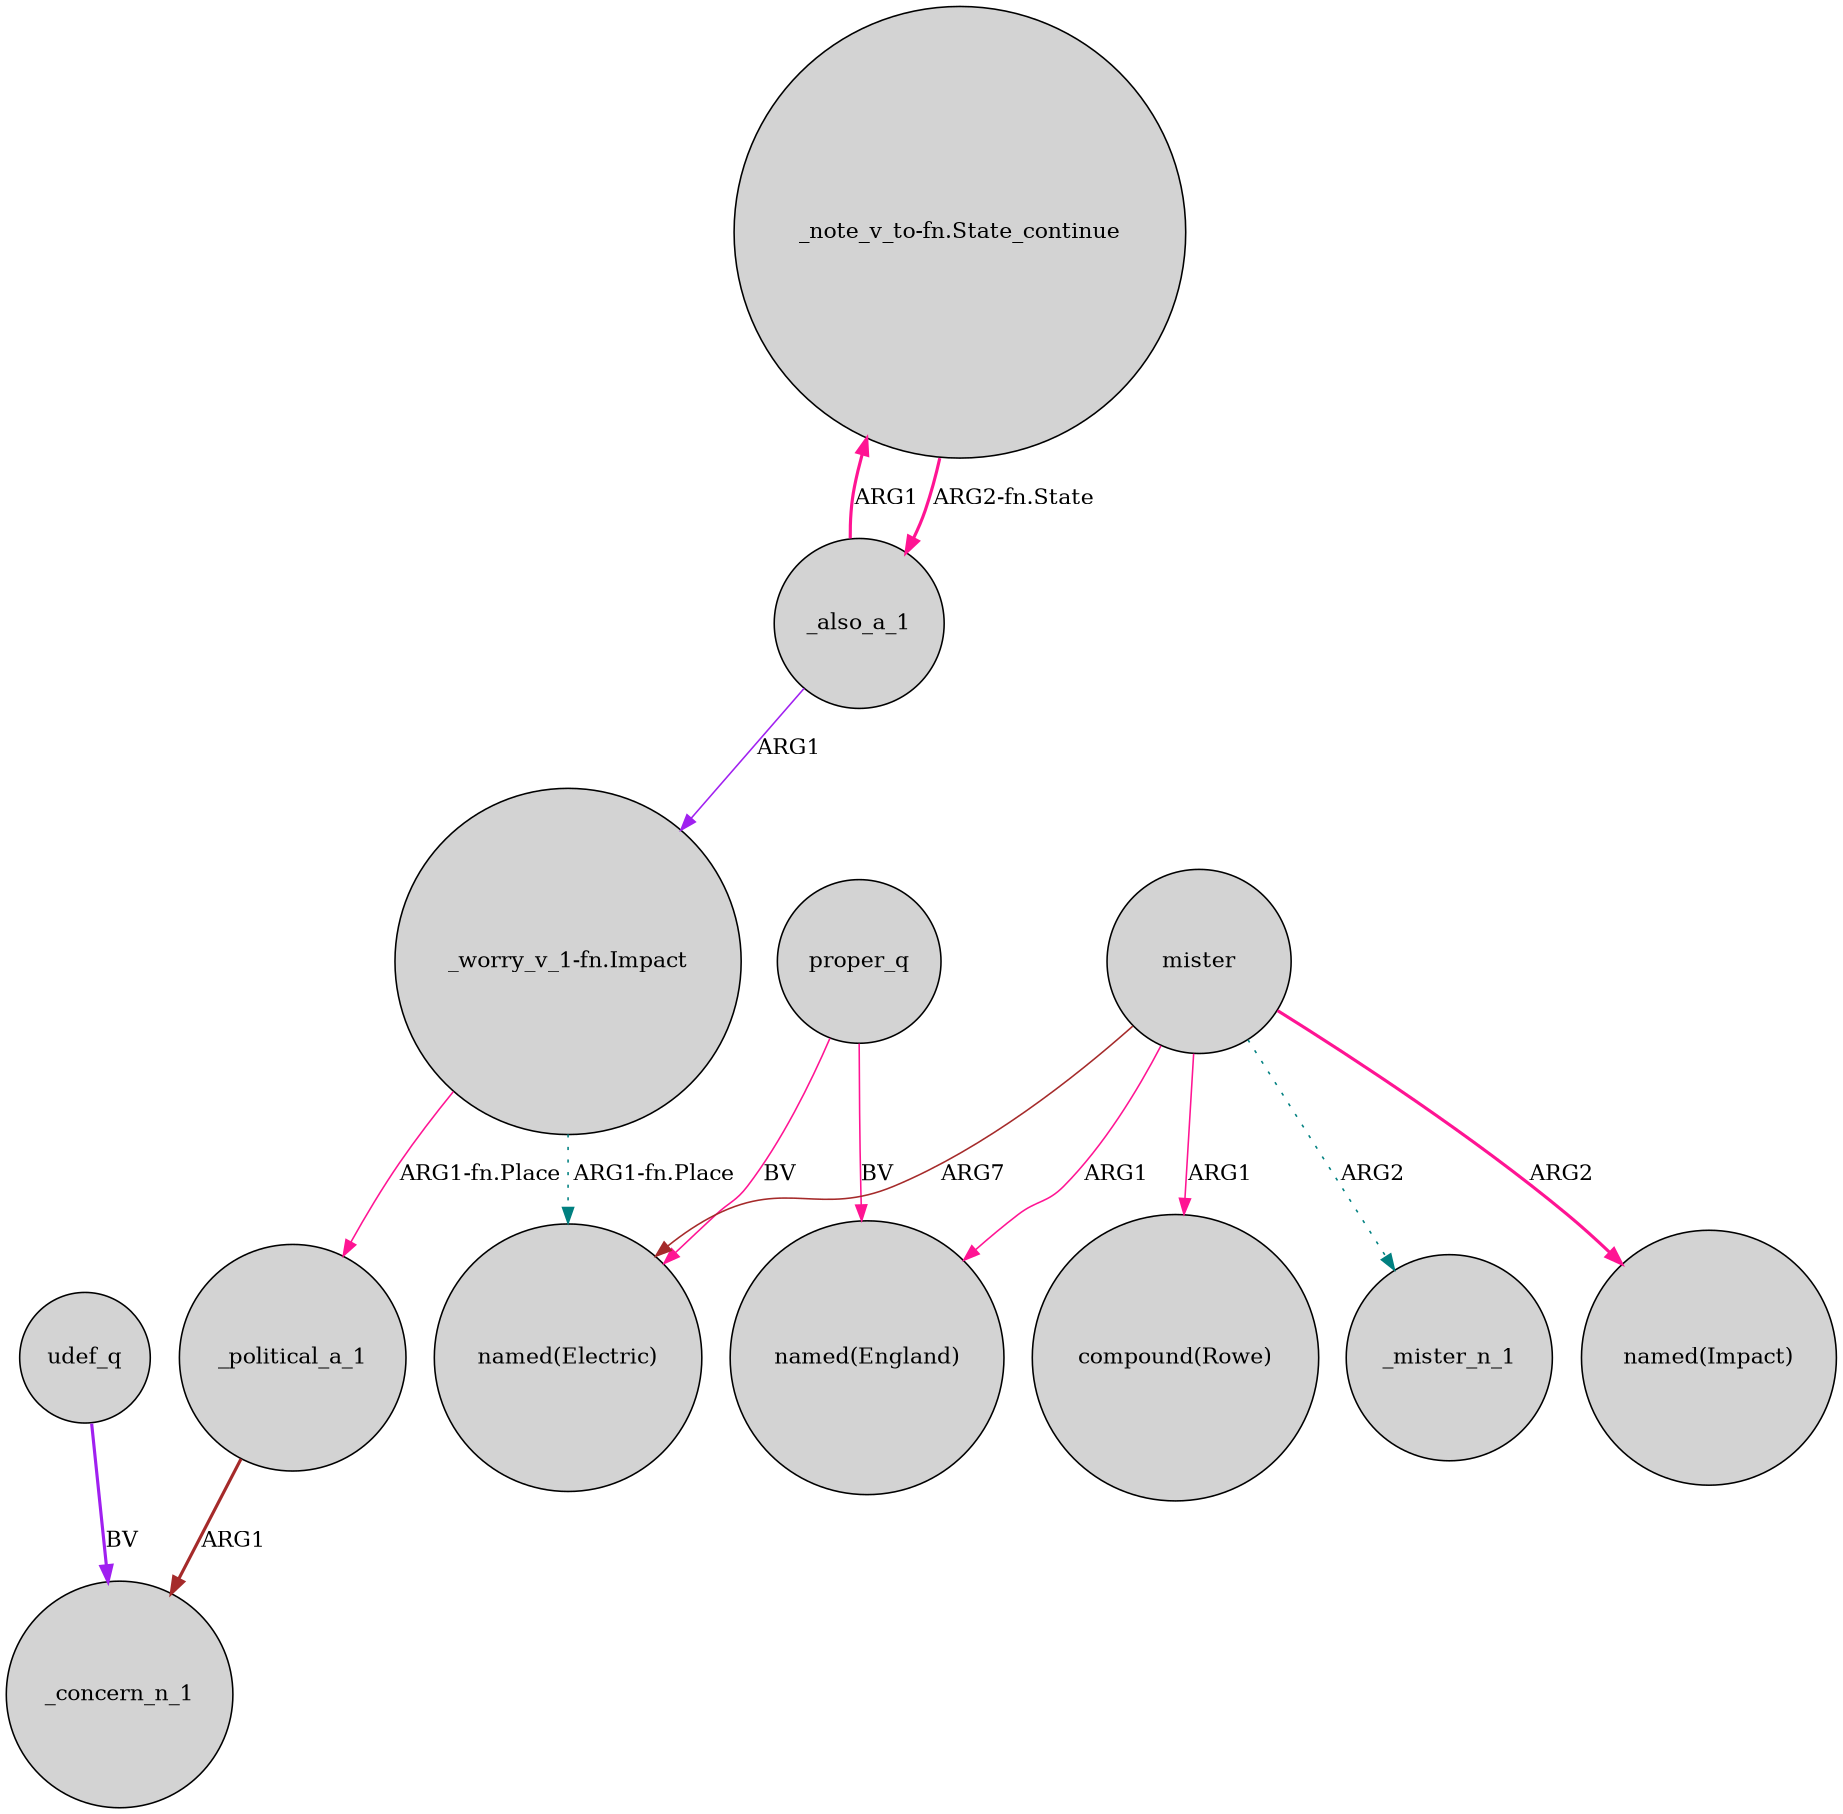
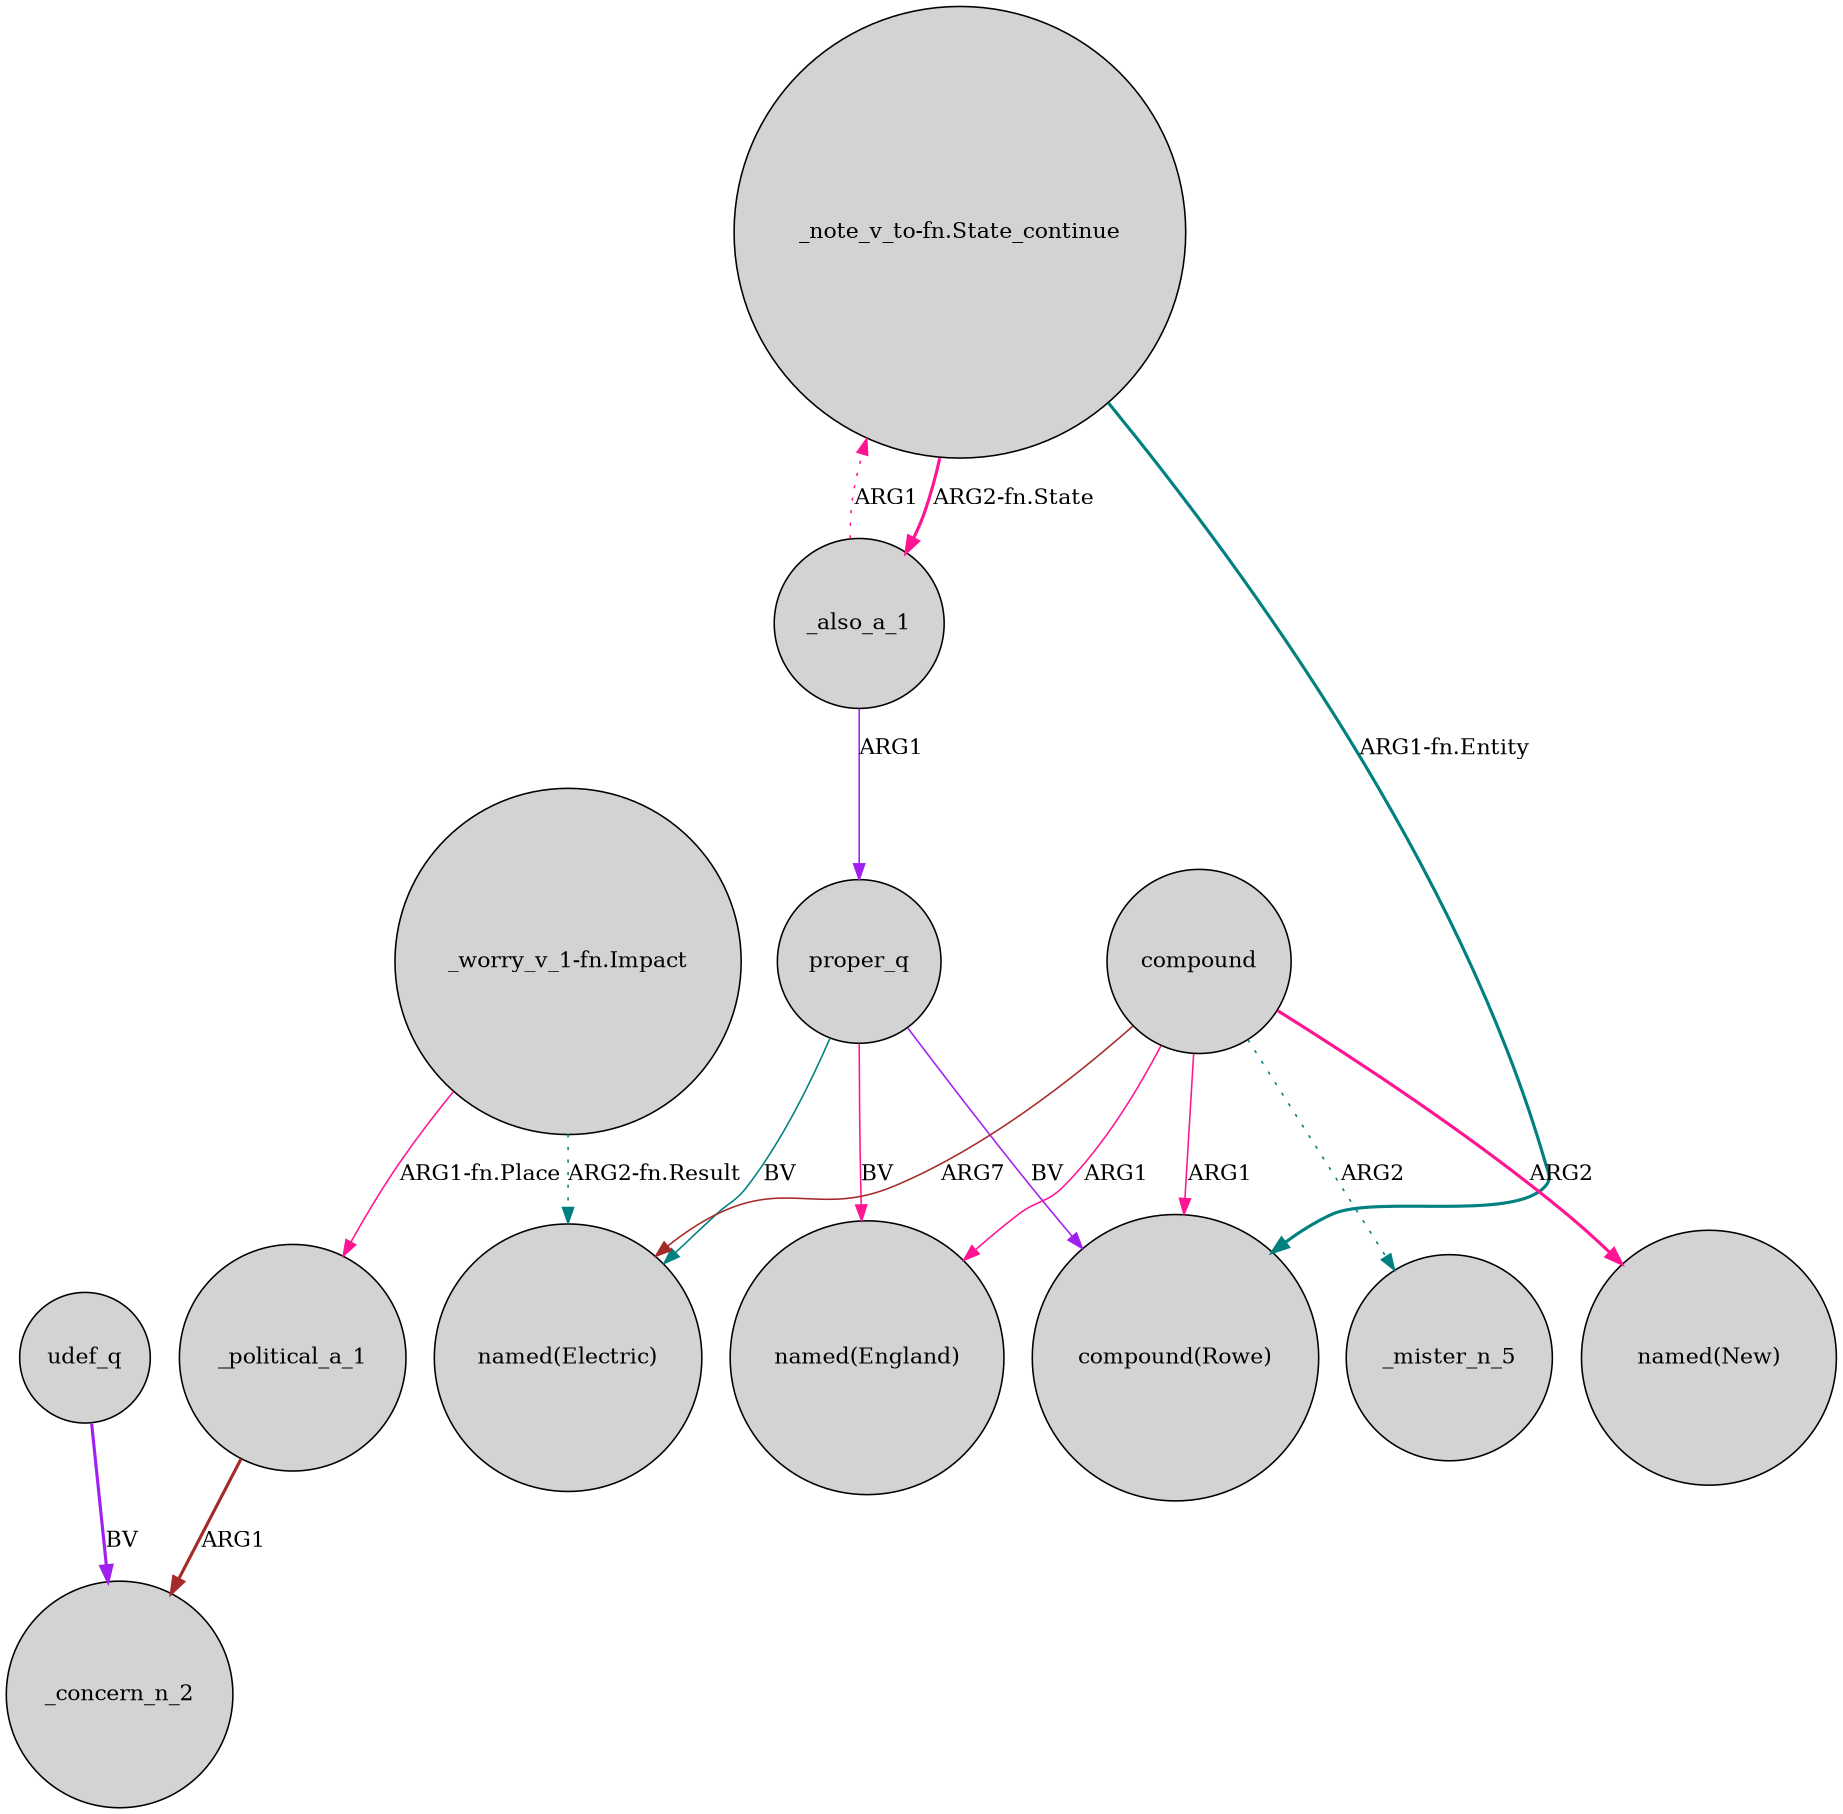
edge "_also_a_1" -> "_note_v_to-fn.State_continue": style bold -> dotted
edge "_also_a_1" -> "_worry_v_1-fn.Impact": now "_also_a_1" -> "proper_q"
edge "_note_v_to-fn.State_continue" -> "compound(Rowe)": added, label "ARG1-fn.Entity"
node "mister": label "mister" -> "compound"
edge "proper_q" -> "compound(Rowe)": added, label "BV"
edge "proper_q" -> "named(Electric)": color deeppink -> teal
edge "_worry_v_1-fn.Impact" -> "named(Electric)": label "ARG1-fn.Place" -> "ARG2-fn.Result"
node "_mister_n_1": label "_mister_n_1" -> "_mister_n_5"
node "named(Impact)": label "named(Impact)" -> "named(New)"
node "_concern_n_1": label "_concern_n_1" -> "_concern_n_2"
